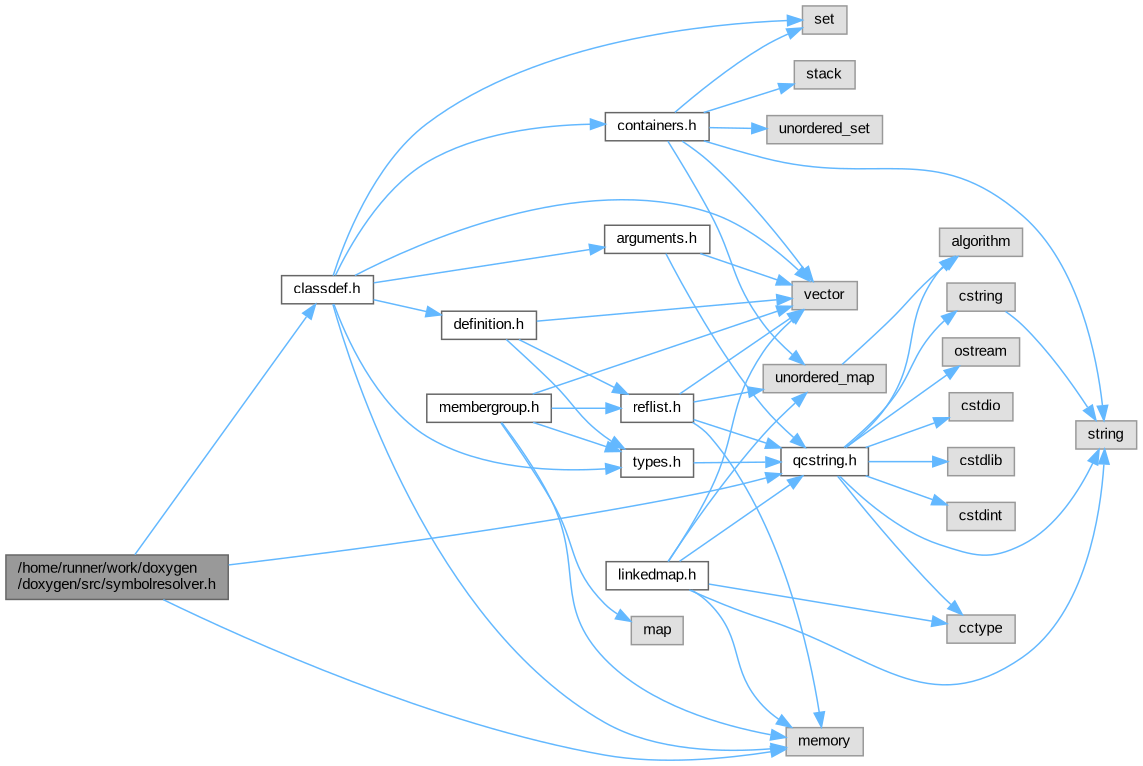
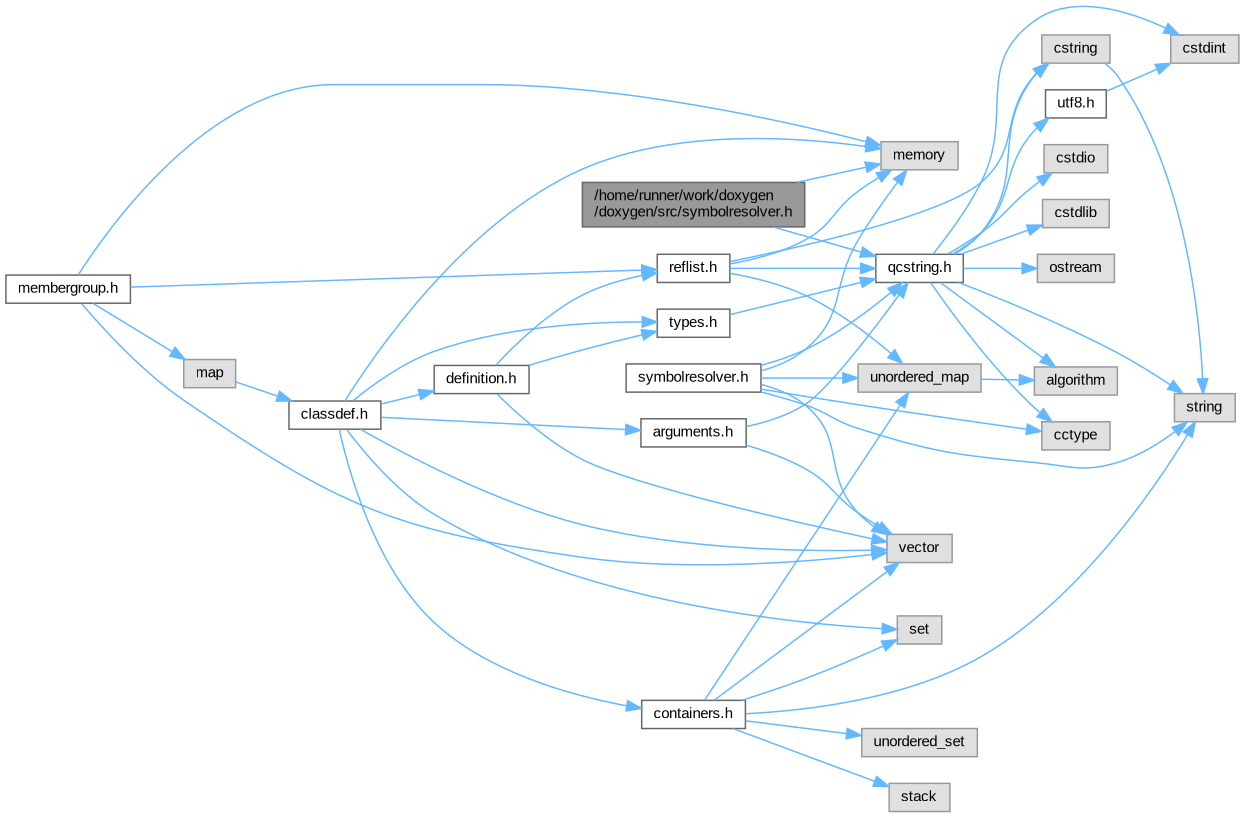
node "utf8.h": added
edge "reflist.h" -> "vector": now "reflist.h" -> "cstring"
edge "membergroup.h" -> "types.h": removed
edge "/home/runner/work/doxygen /doxygen/src/symbolresolver.h" -> "classdef.h": now "map" -> "classdef.h"
node "linkedmap.h": label "linkedmap.h" -> "symbolresolver.h"
